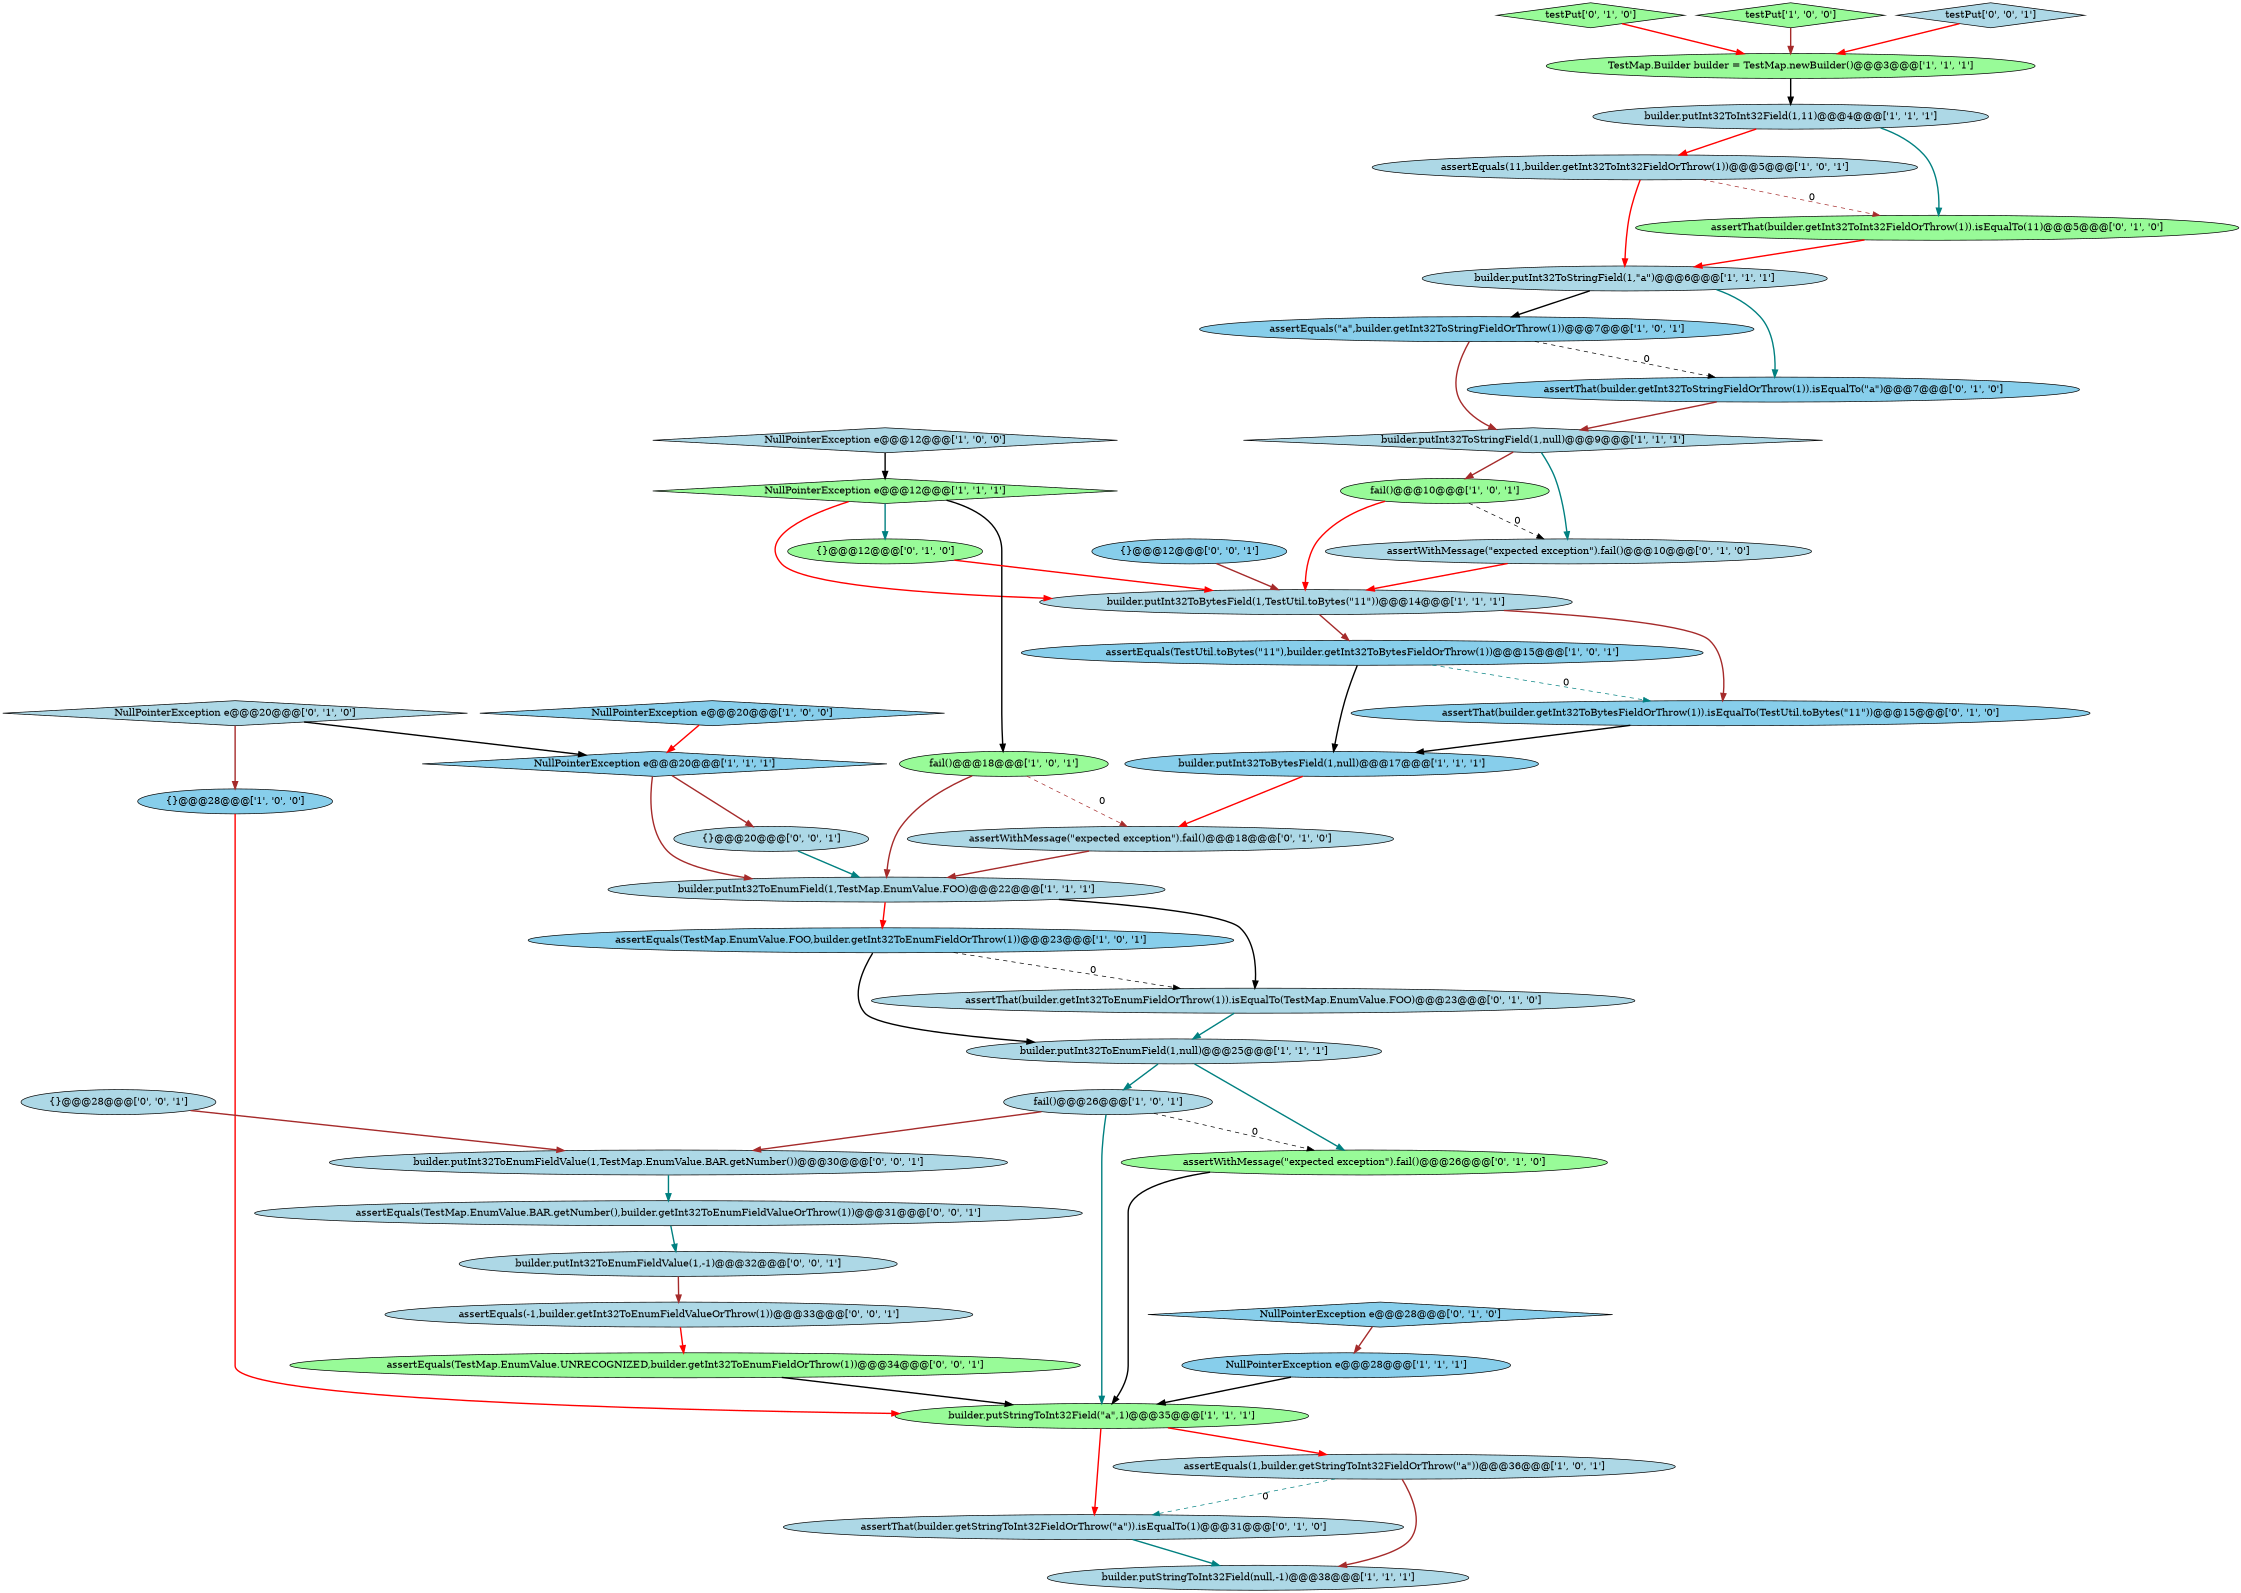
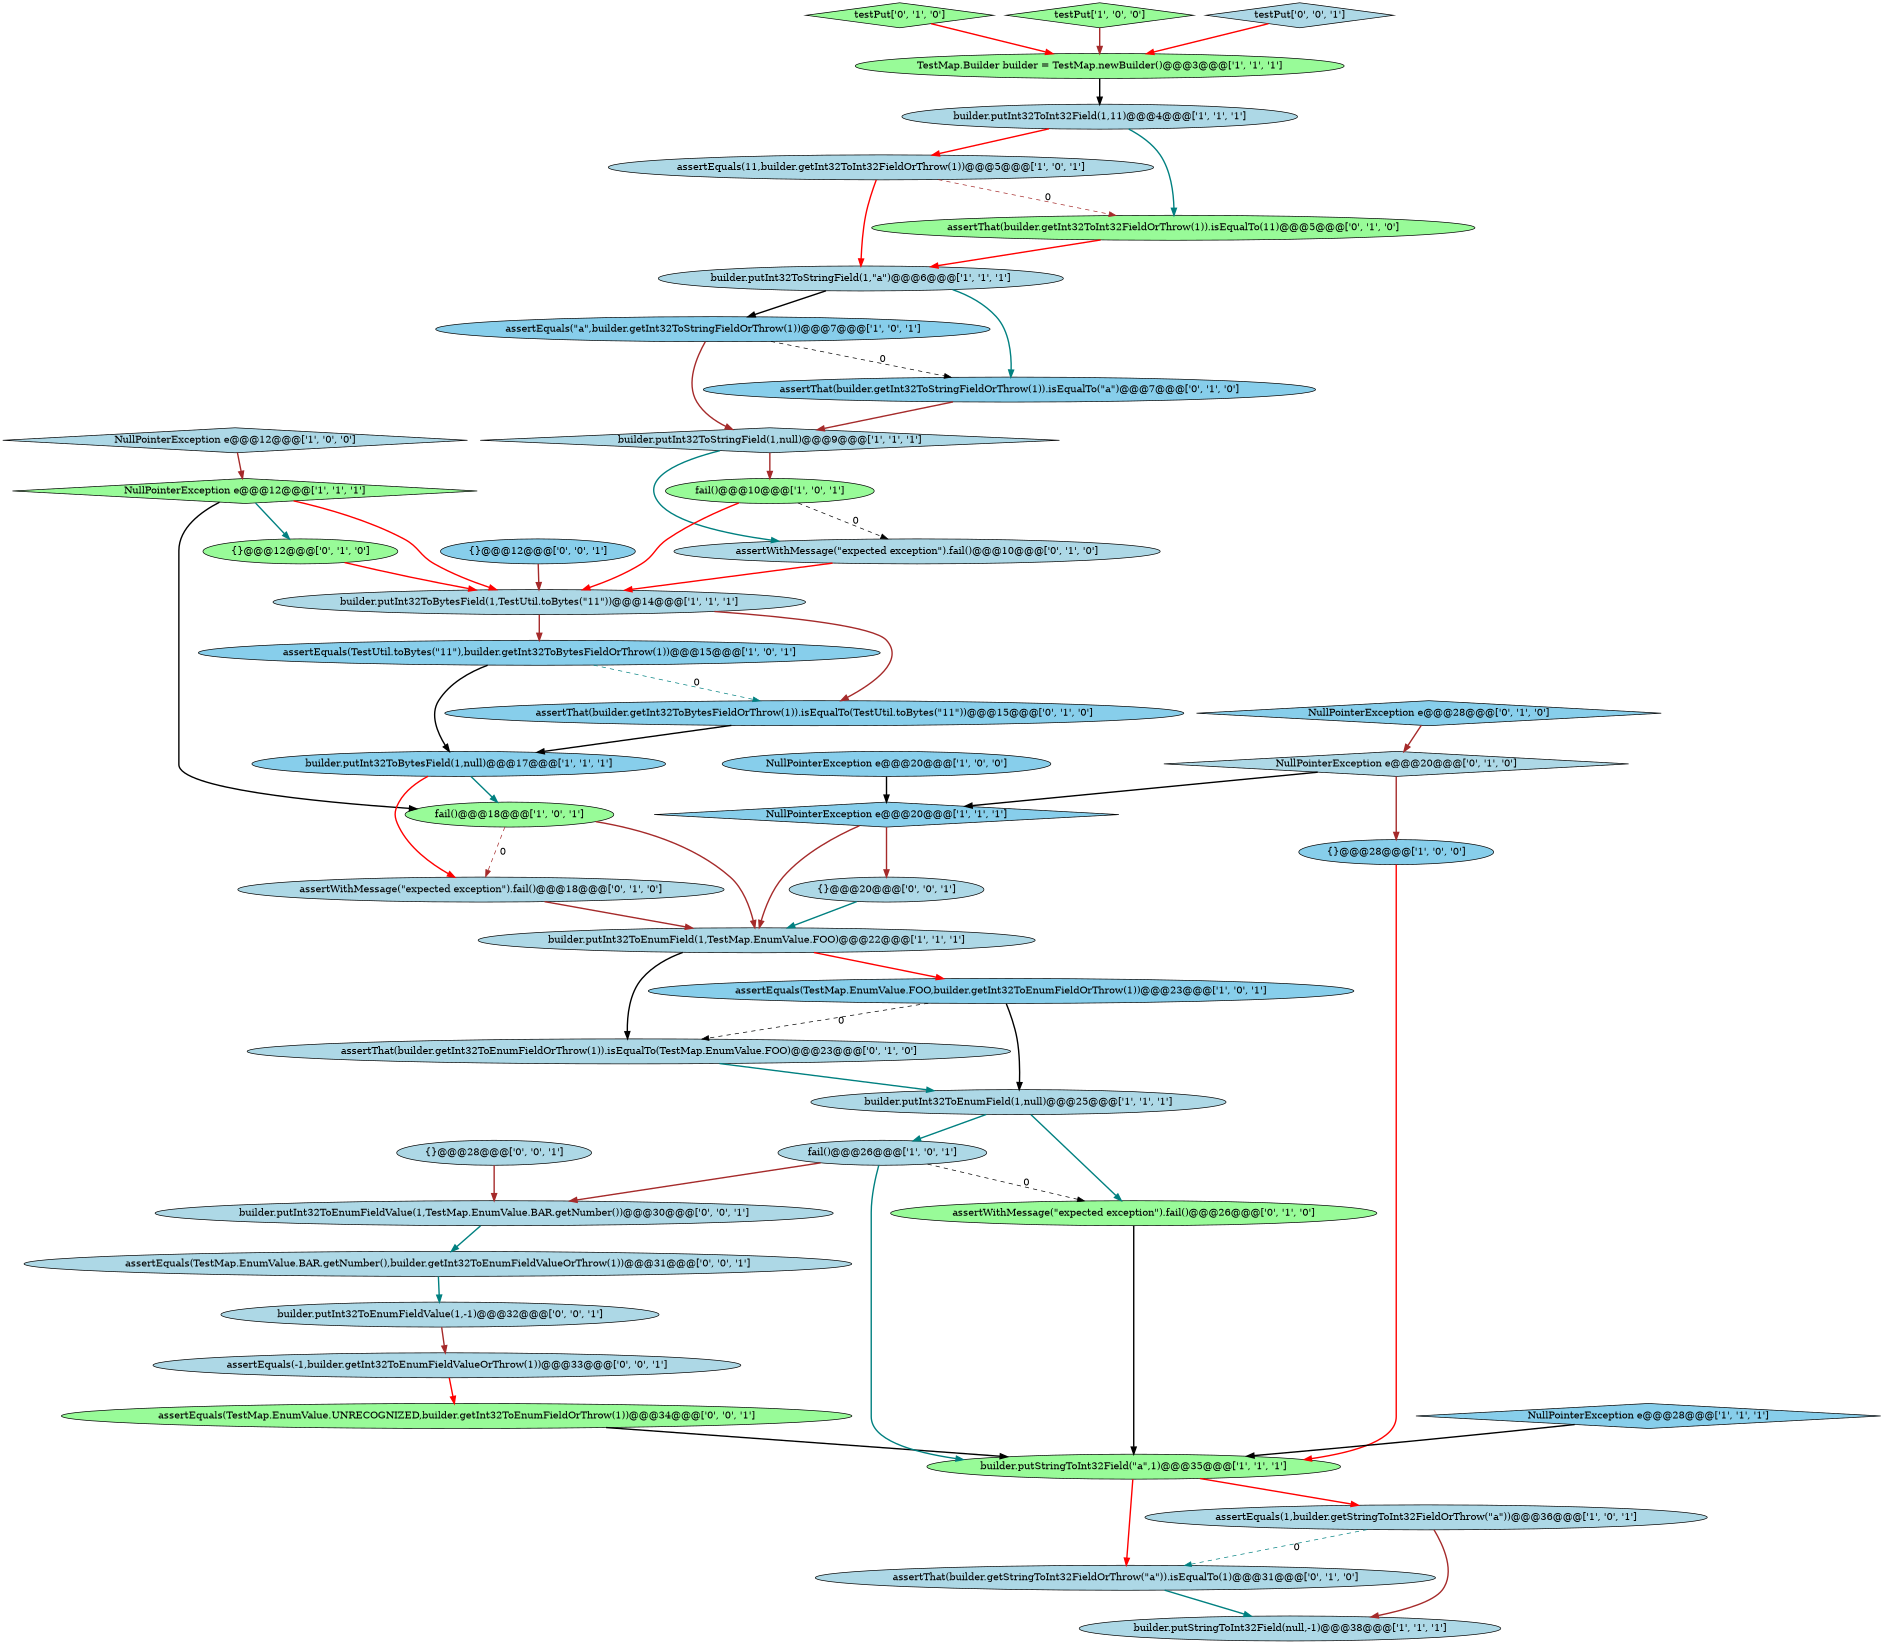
edge "NullPointerException e@@@12@@@['1', '0', '0']" -> "NullPointerException e@@@12@@@['1', '1', '1']": color black -> brown
node "NullPointerException e@@@20@@@['1', '0', '0']": shape diamond -> ellipse
edge "NullPointerException e@@@20@@@['1', '0', '0']" -> "NullPointerException e@@@20@@@['1', '1', '1']": color red -> black
edge "builder.putInt32ToBytesField(1,null)@@@17@@@['1', '1', '1']" -> "fail()@@@18@@@['1', '0', '1']": added
edge "NullPointerException e@@@28@@@['0', '1', '0']" -> "NullPointerException e@@@28@@@['1', '1', '1']": now "NullPointerException e@@@28@@@['0', '1', '0']" -> "NullPointerException e@@@20@@@['0', '1', '0']"
node "NullPointerException e@@@28@@@['1', '1', '1']": shape ellipse -> diamond
